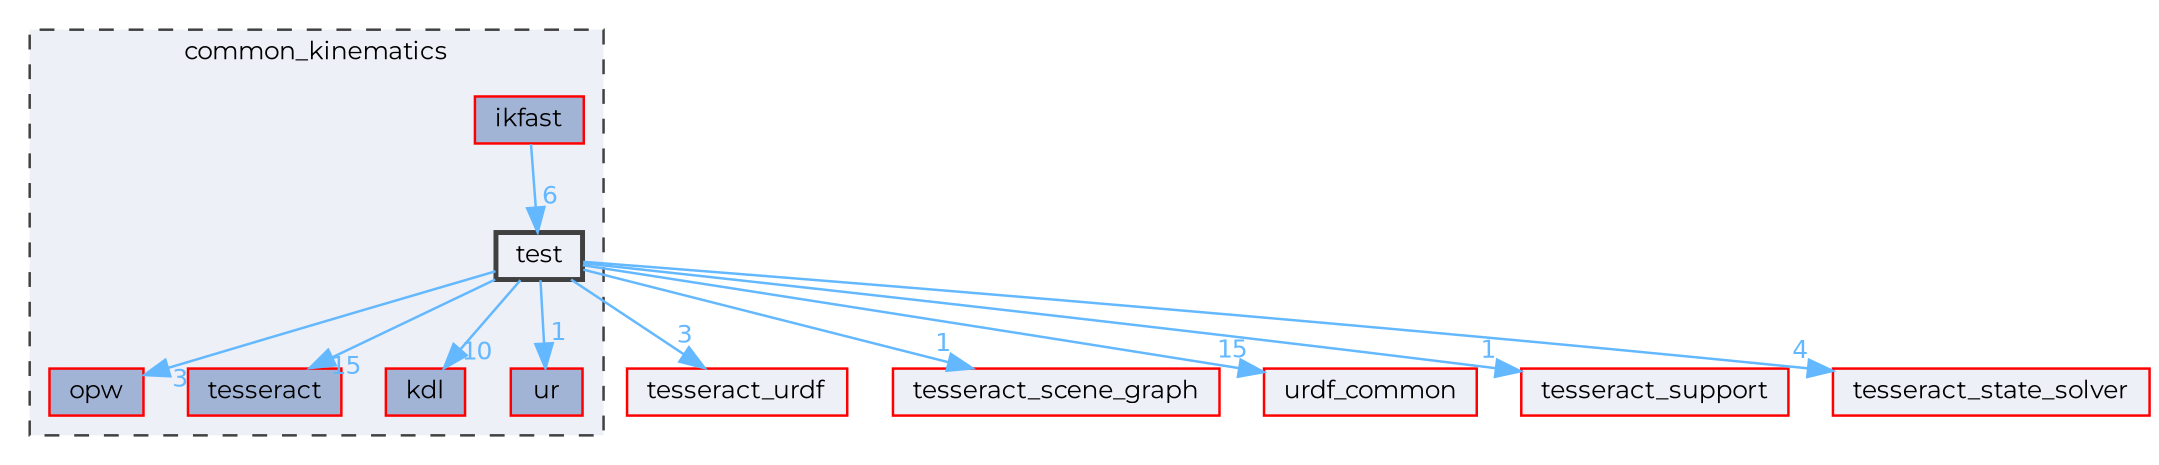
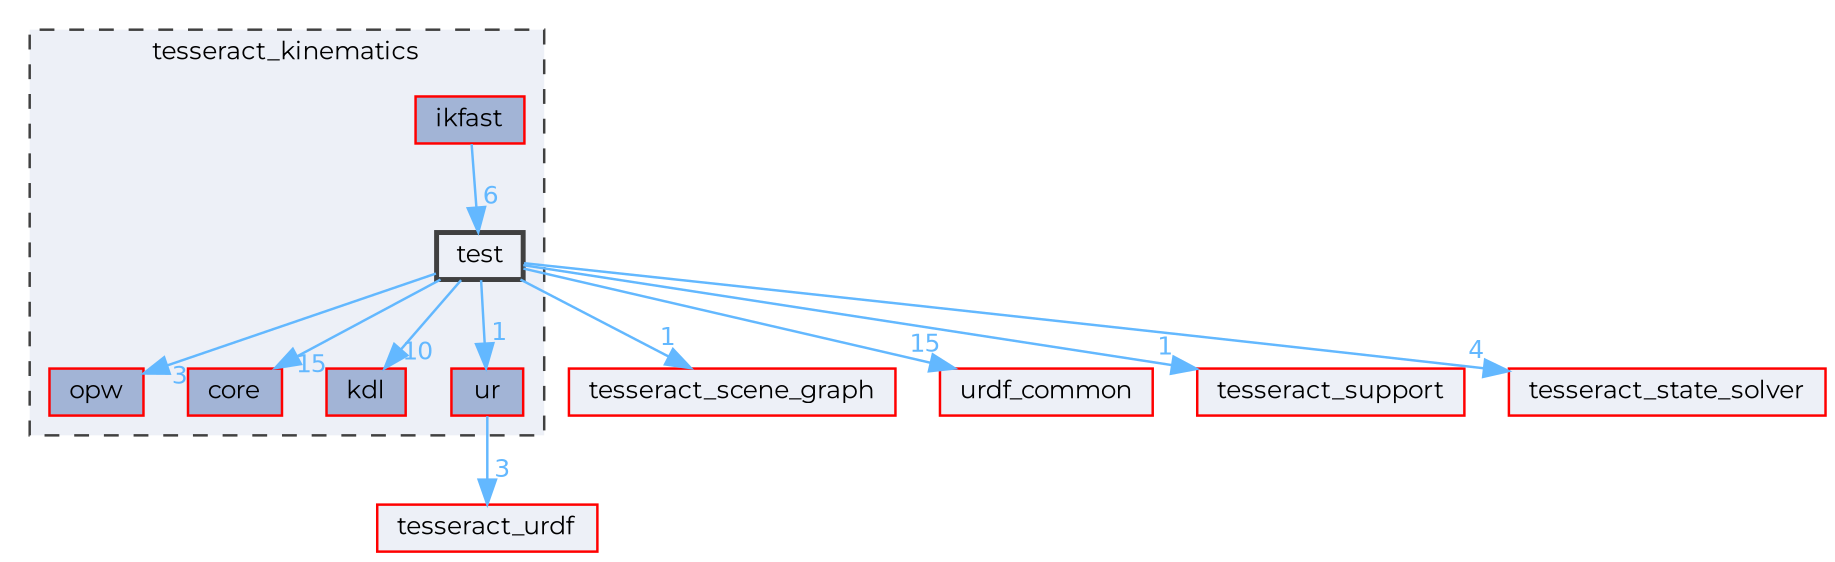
cluster "common_kinematics": label "common_kinematics" -> "tesseract_kinematics"
edge "test" -> "tesseract_urdf": now "ur" -> "tesseract_urdf"
node "tesseract": label "tesseract" -> "core"
